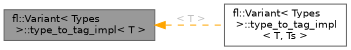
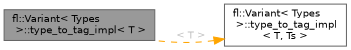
edge "fl::Variant< Types >::type_to_tag_impl < T, Ts >" -> "fl::Variant< Types >::type_to_tag_impl< T >": reversed
